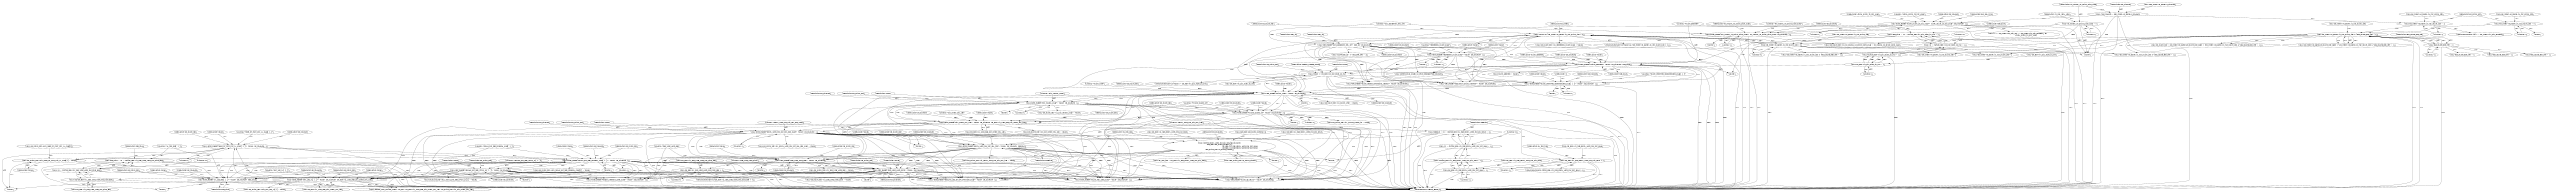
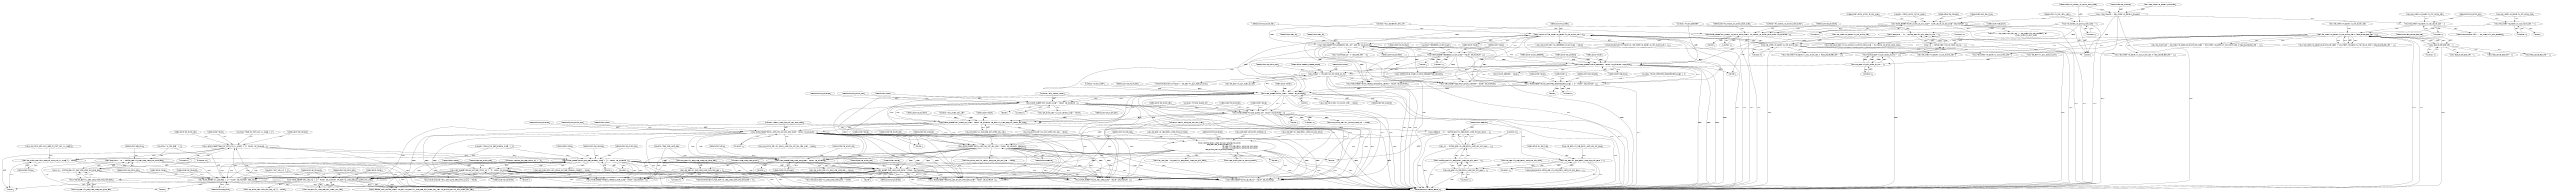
edge "(Call,value && (ps_codec->s_parse.i4_cur_slice_idx > 0))" -> "(Call,ps_codec->s_parse.i4_cur_slice_idx > 0)": removed, label "CFG:"
